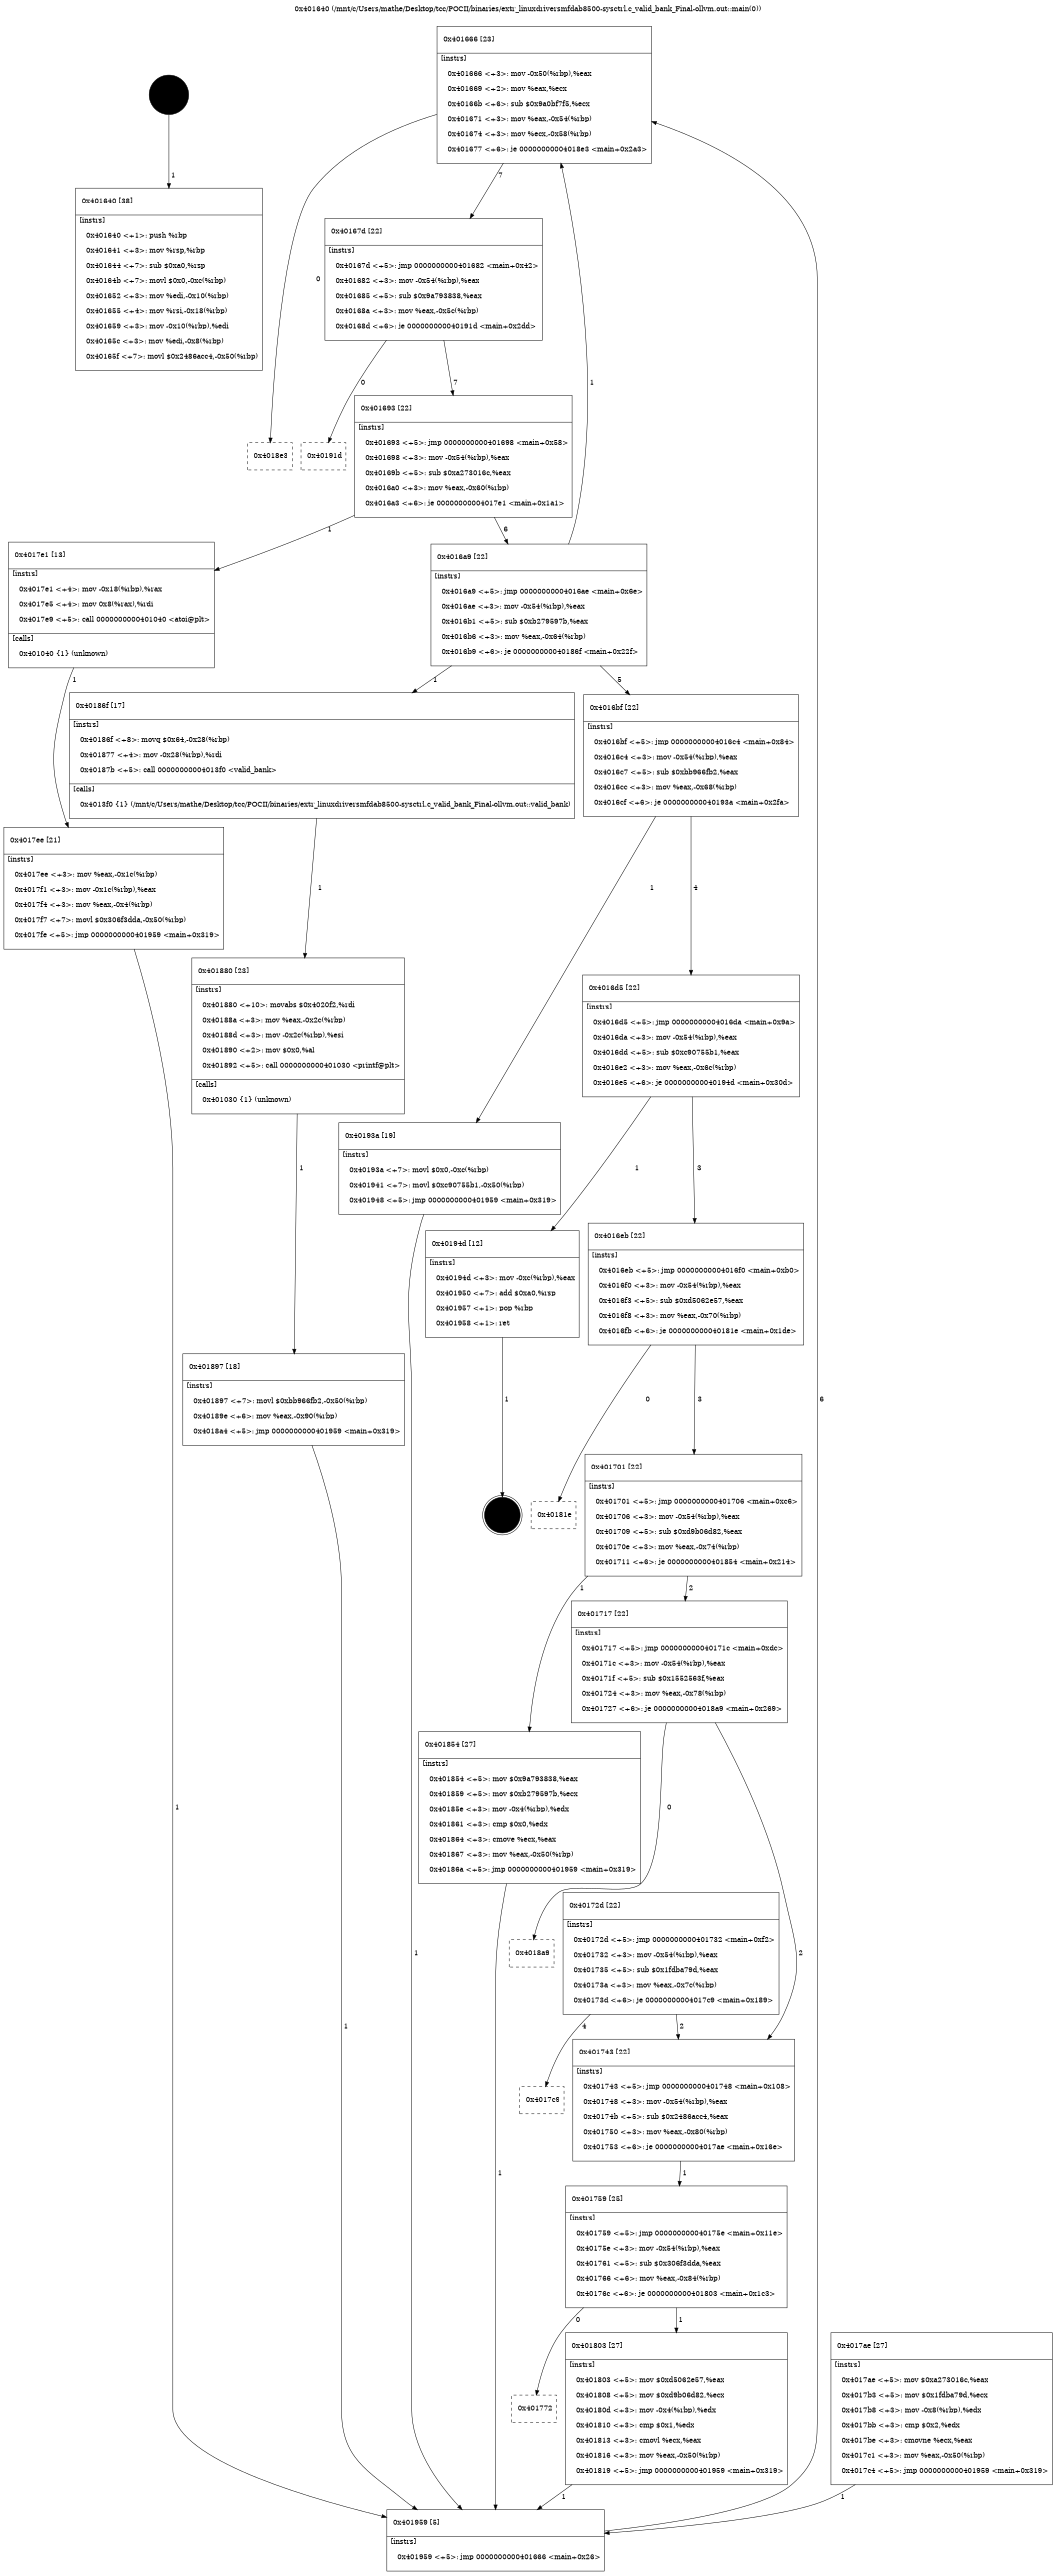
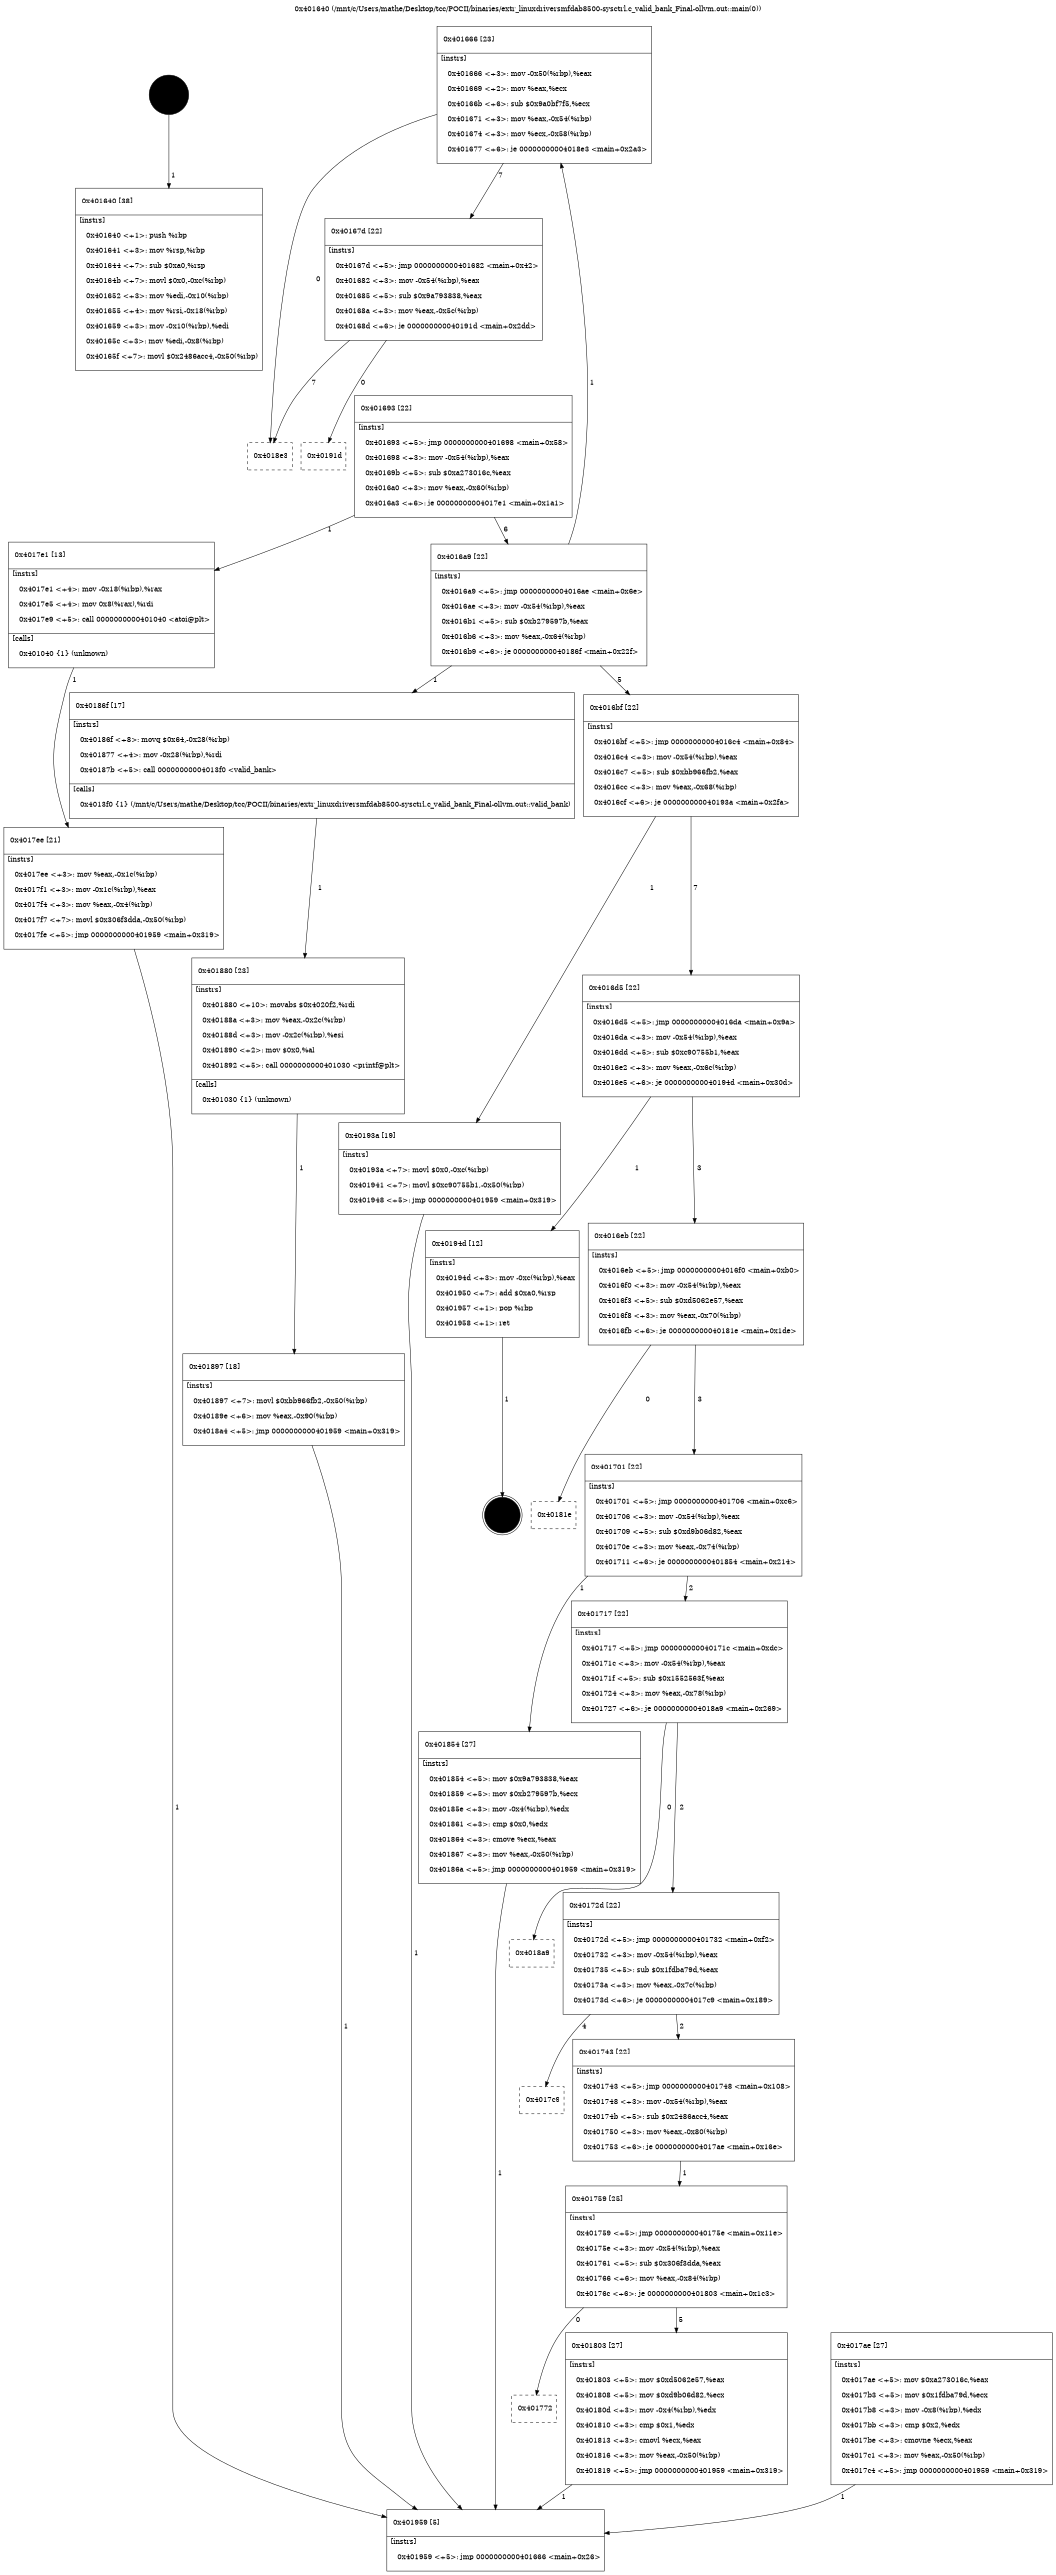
edge "0x40167d [22]" -> "0x401693 [22]": now "0x40167d [22]" -> "0x4018e3"
edge "0x4016bf [22]" -> "0x4016d5 [22]": label " 4" -> " 7"
edge "0x401959 [5]" -> "0x401666 [23]": removed, label "6"
edge "0x401717 [22]" -> "0x401743 [22]": now "0x401717 [22]" -> "0x40172d [22]"
edge "0x401759 [25]" -> "0x401803 [27]": label " 1" -> " 5"
